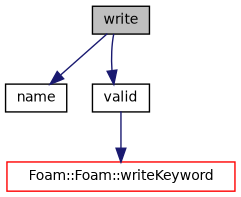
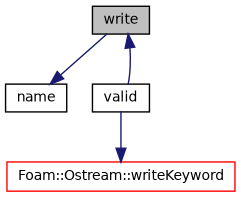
edge "write" -> "valid": reversed
node "Foam::Foam::writeKeyword": label "Foam::Foam::writeKeyword" -> "Foam::Ostream::writeKeyword"
